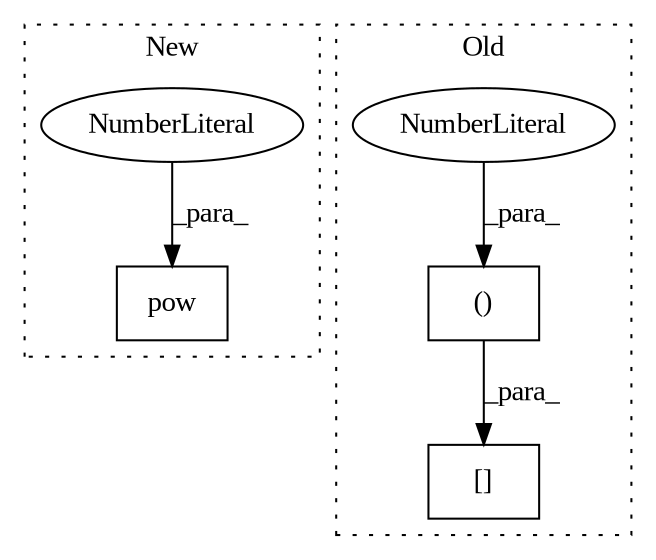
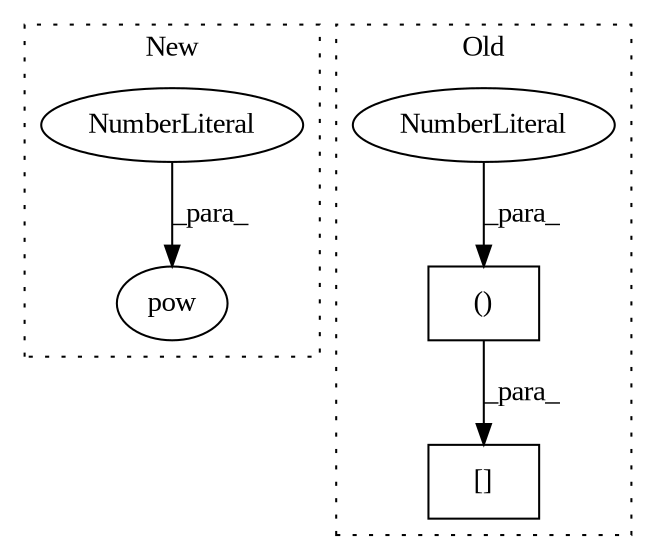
node "pow": shape box -> ellipse
